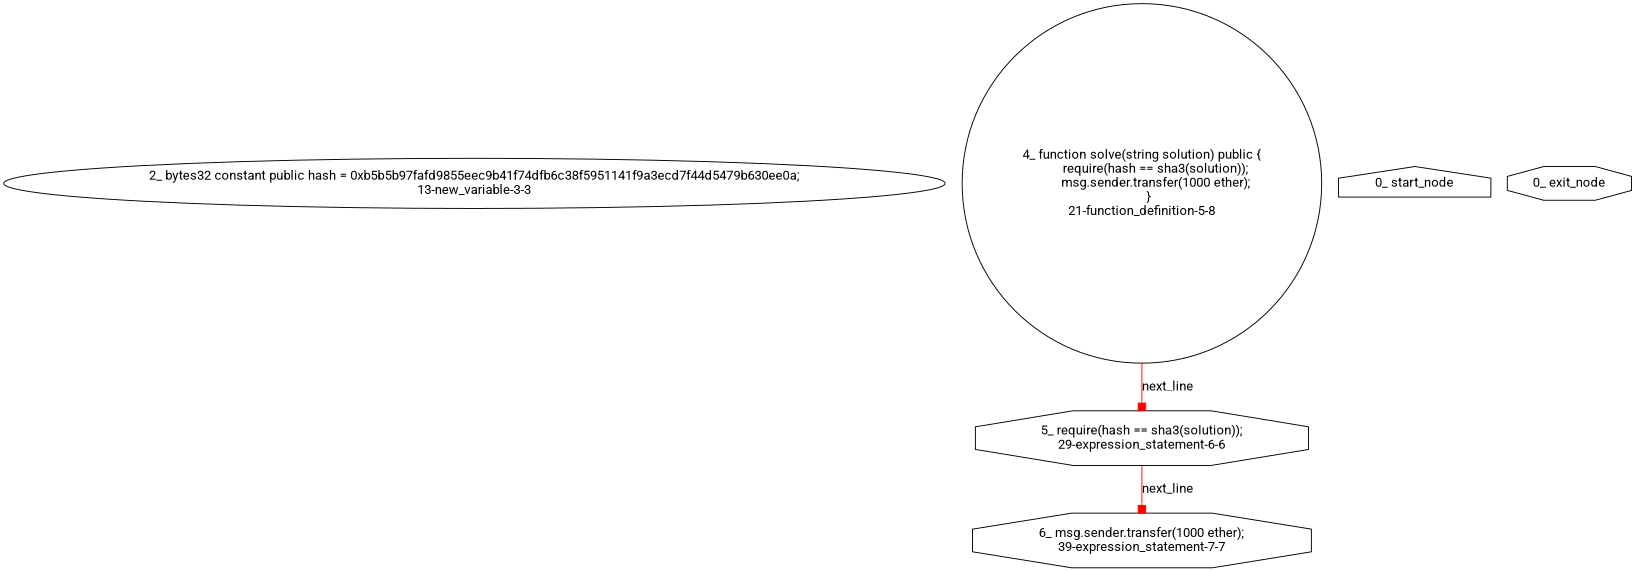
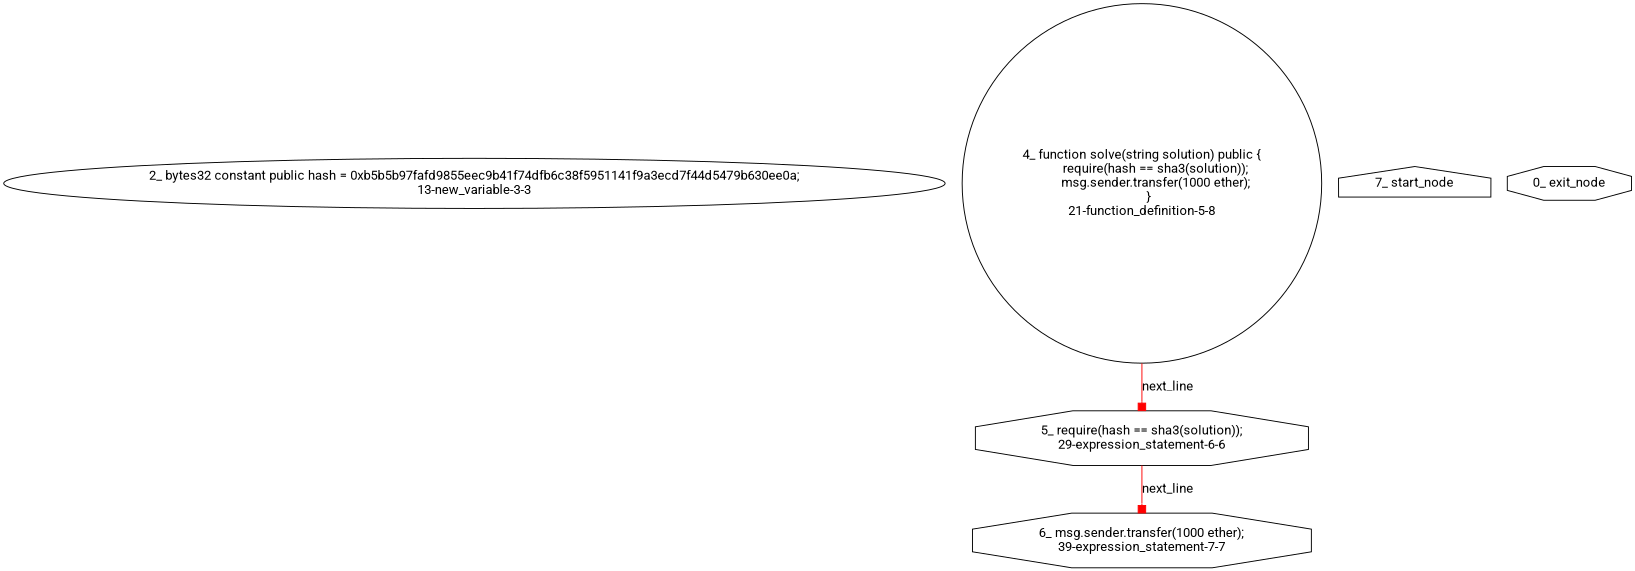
node "0_ start_node": label "0_ start_node" -> "7_ start_node"
